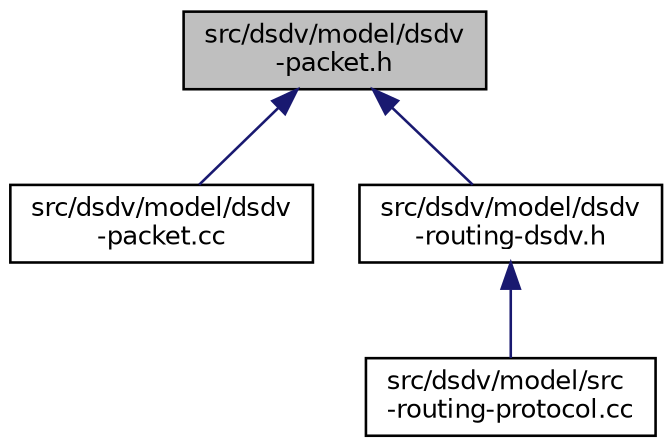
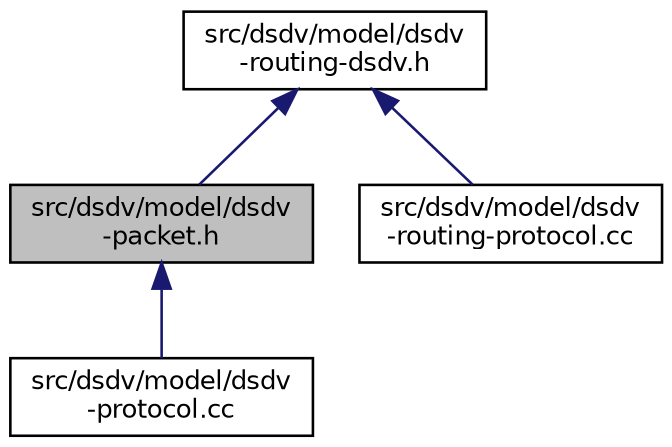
edge "src/dsdv/model/dsdv -routing-dsdv.h" -> "src/dsdv/model/dsdv -packet.h": reversed
node "src/dsdv/model/dsdv -packet.cc": label "src/dsdv/model/dsdv -packet.cc" -> "src/dsdv/model/dsdv -protocol.cc"
node "src/dsdv/model/src -routing-protocol.cc": label "src/dsdv/model/src -routing-protocol.cc" -> "src/dsdv/model/dsdv -routing-protocol.cc"
